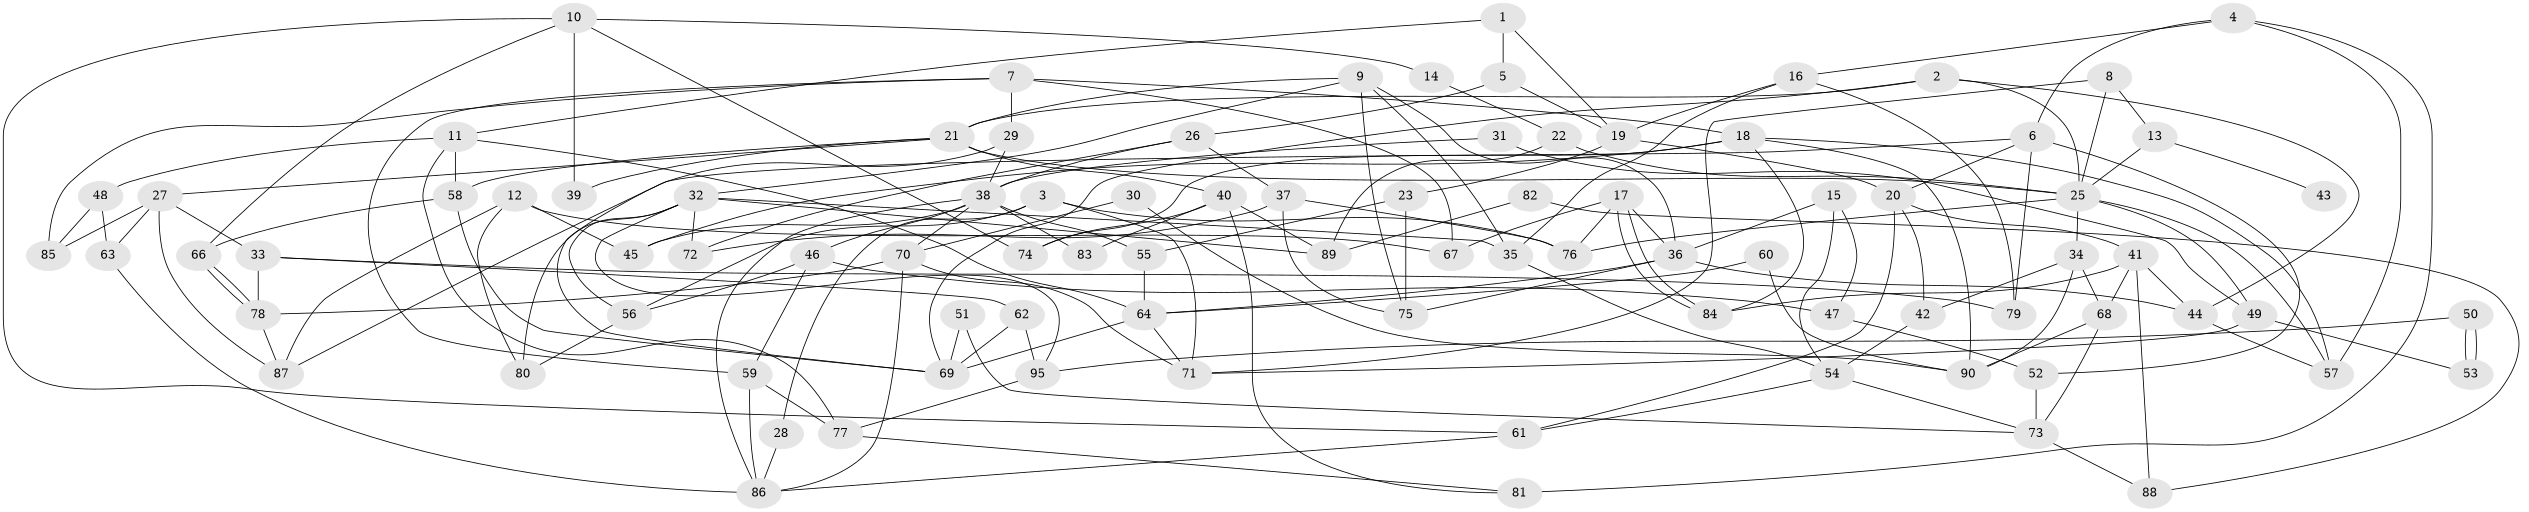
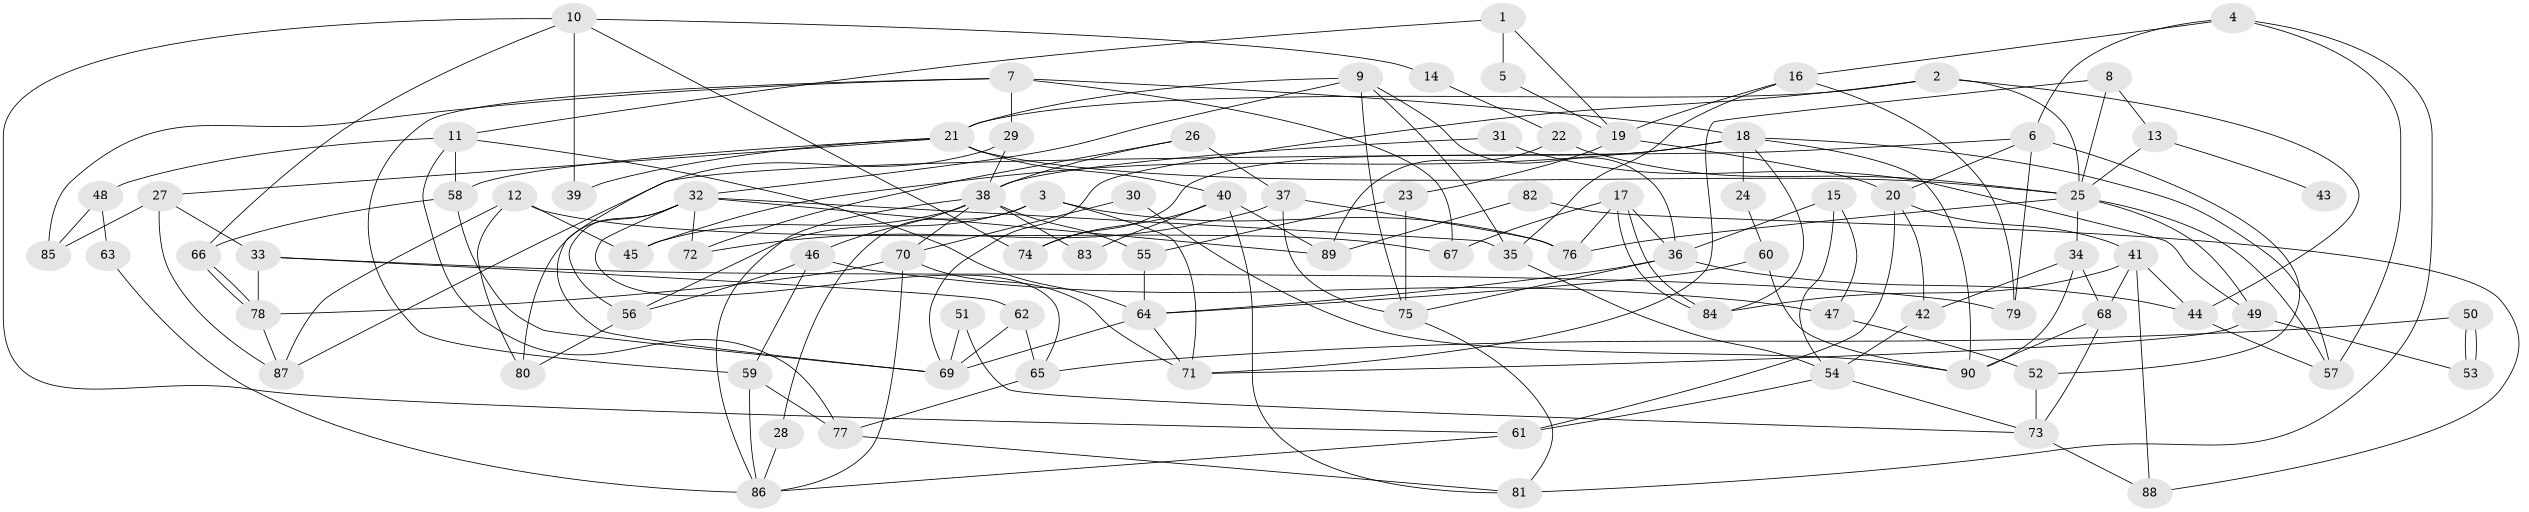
edge "5" -- "26": removed
node "24": added
edge "27" -- "63": removed
node "95": label "95" -> "65"
edge "75" -- "81": added
